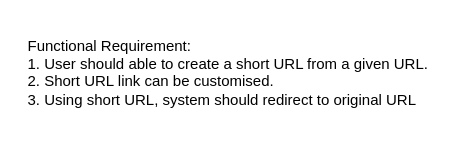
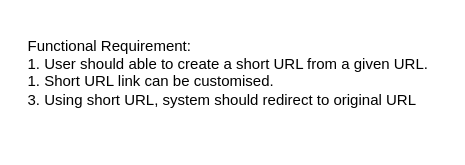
node "Functional Requirement: 1. User should able to create a short URL from a given URL. 2. Short URL link can be customised. 3. Using short URL, system should redirect to original URL": label "Functional Requirement: 1. User should able to create a short URL from a given URL. 2. Short URL link can be customised. 3. Using short URL, system should redirect to original URL" -> "Functional Requirement: 1. User should able to create a short URL from a given URL. 1. Short URL link can be customised. 3. Using short URL, system should redirect to original URL"
